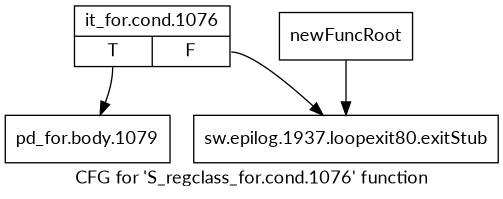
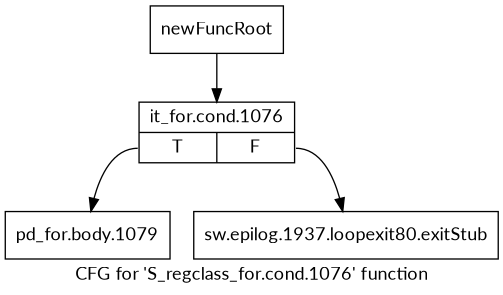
edge "newFuncRoot" -> "sw.epilog.1937.loopexit80.exitStub": now "newFuncRoot" -> "it_for.cond.1076"
